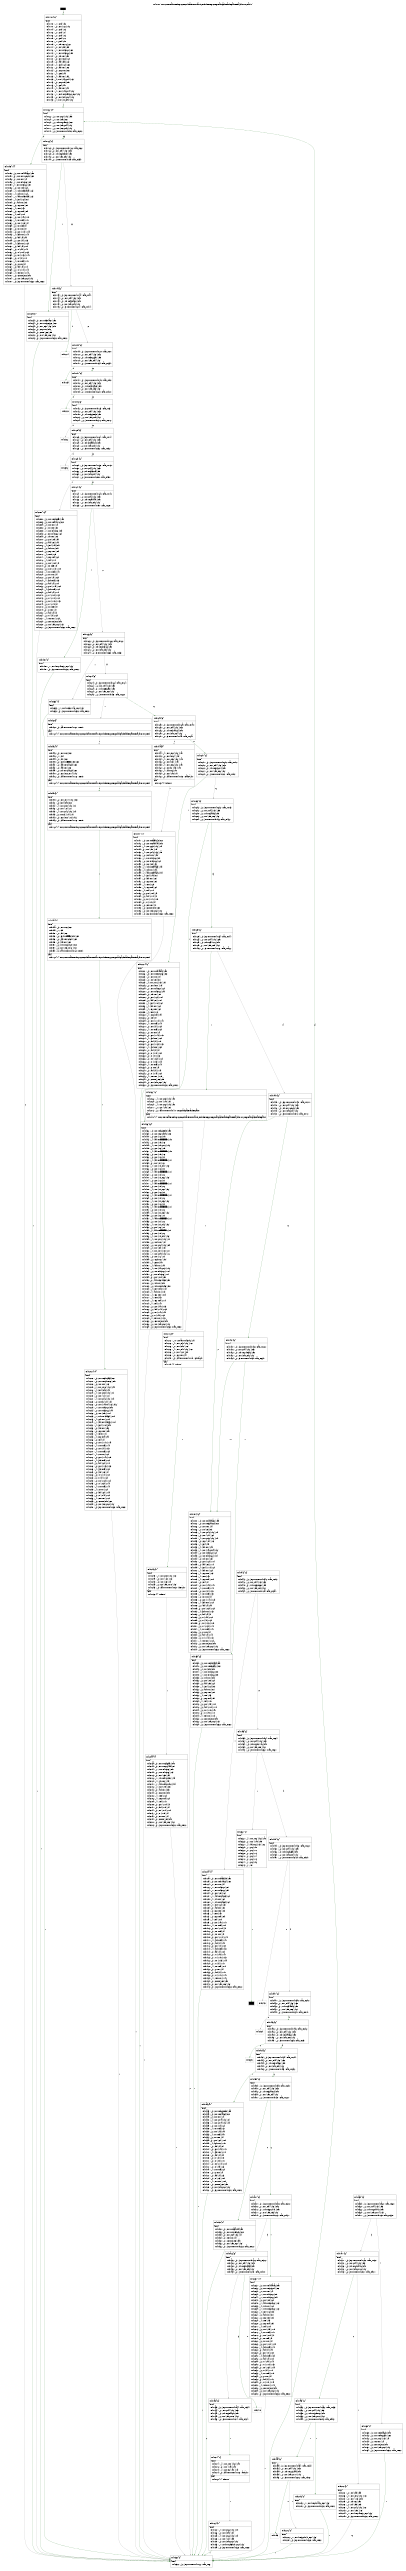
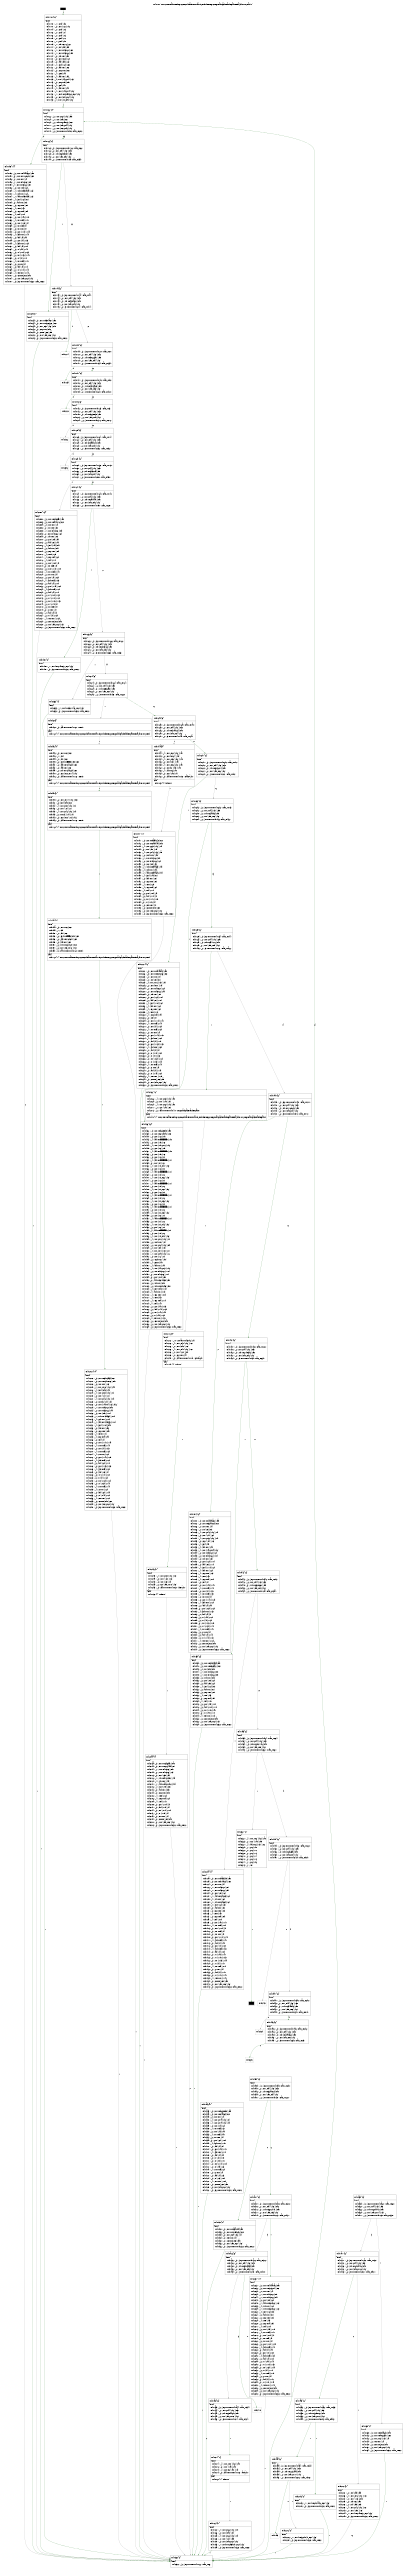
edge "0x401927 [28]" -> "0x401e7c [164]": now "0x401927 [28]" -> "0x401943 [28]"
node "0x4019cf [28]": removed
